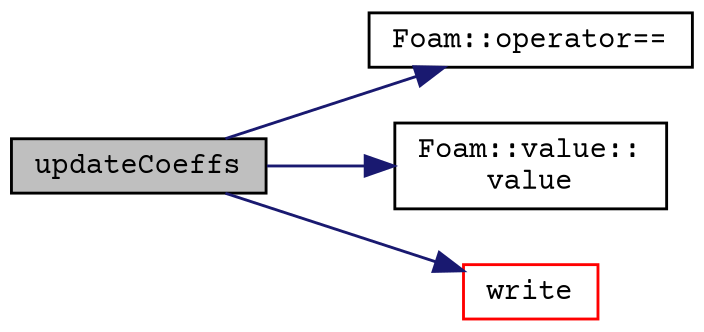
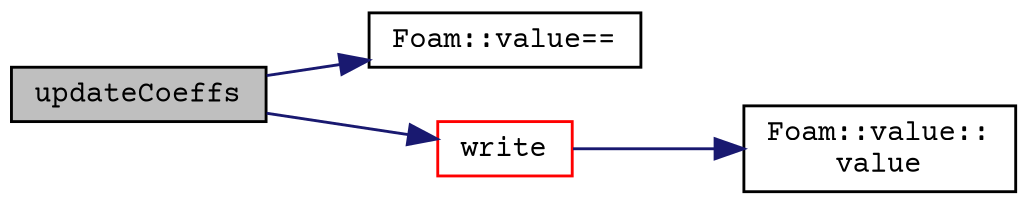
node "Foam::operator==": label "Foam::operator==" -> "Foam::value=="
edge "updateCoeffs" -> "Foam::value:: value": now "write" -> "Foam::value:: value"
